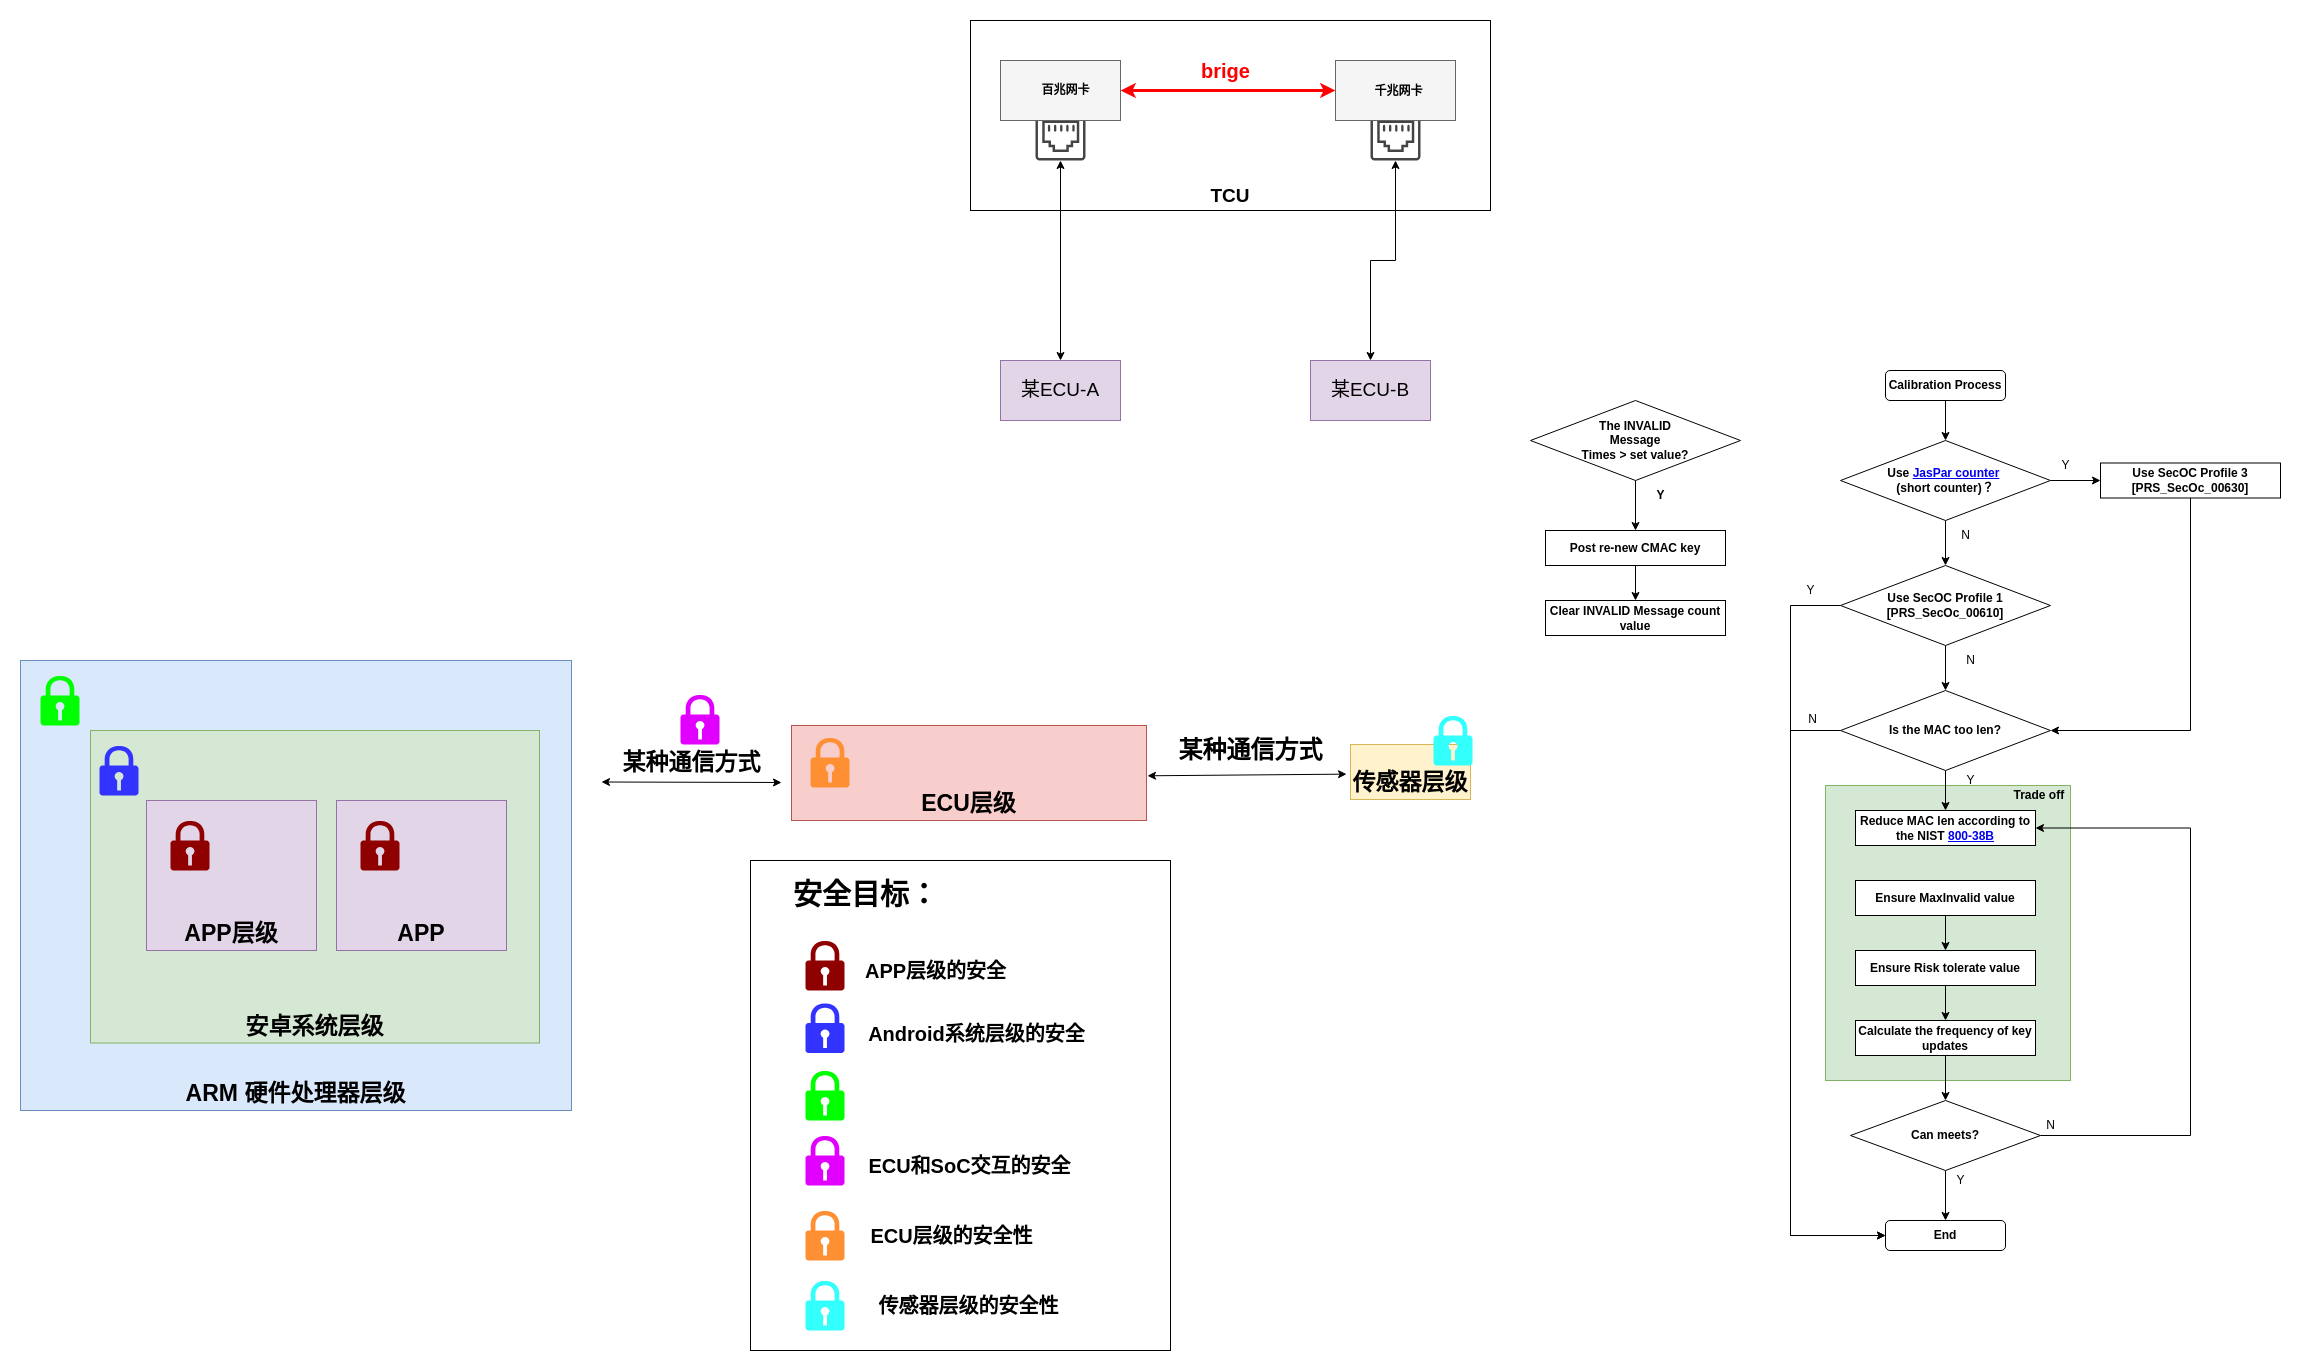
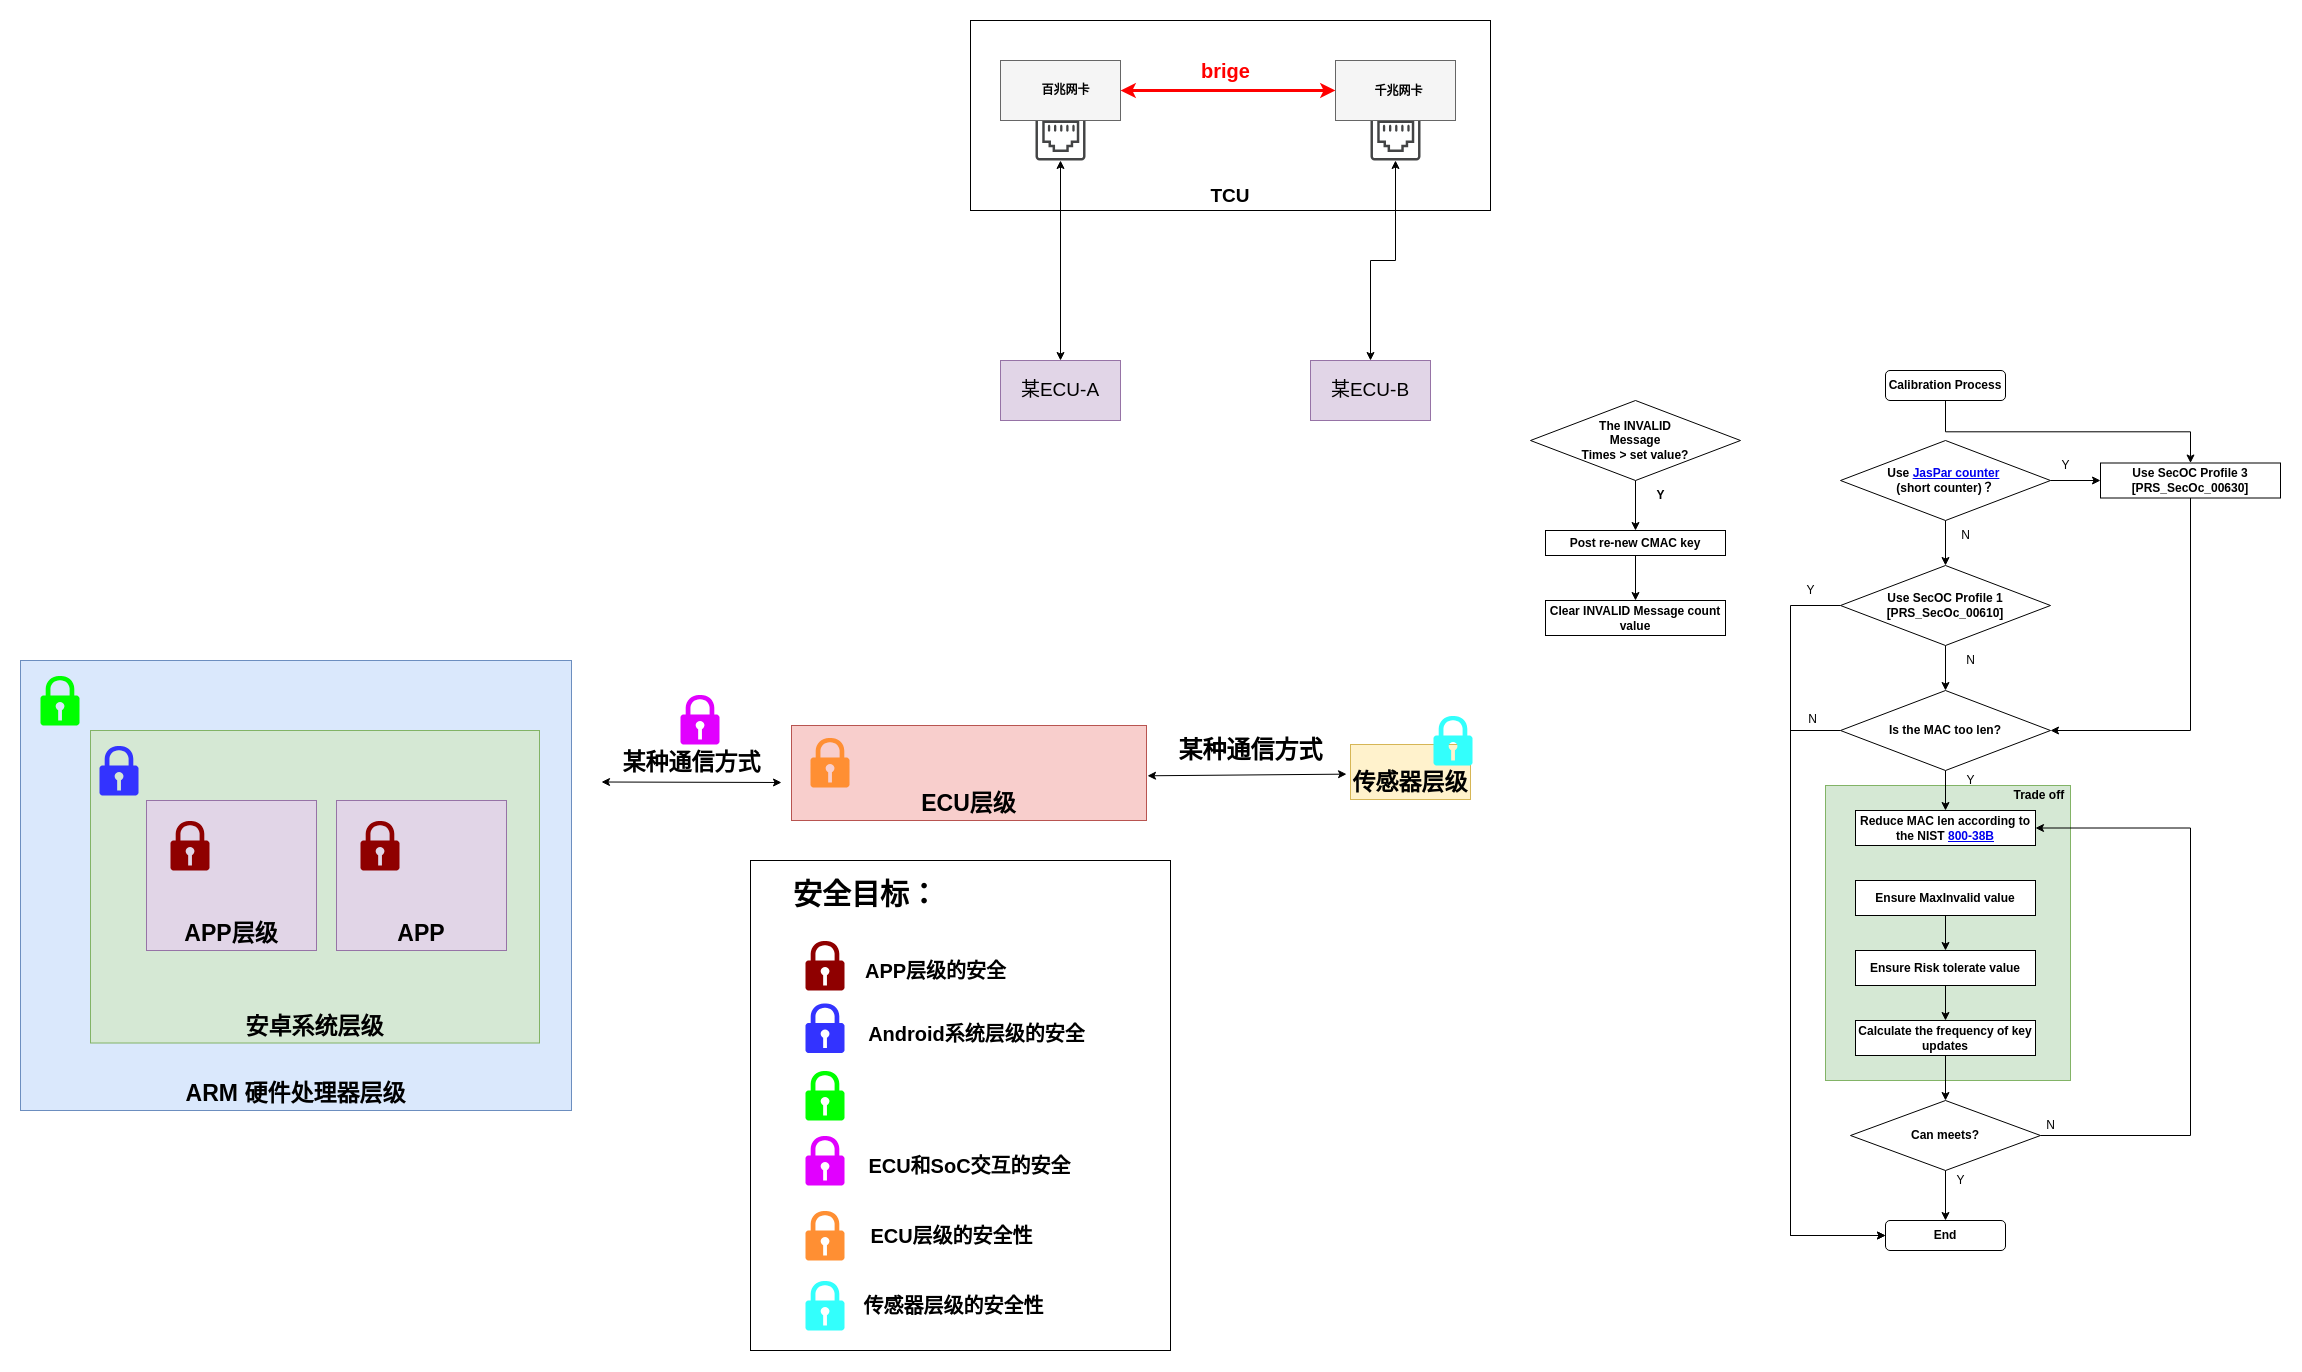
edge "Calibration Process" -> "Use JasPar counter (short counter)？": now "Calibration Process" -> "Use SecOC Profile 3 [PRS_SecOc_00630]"
node "Post re-new CMAC key": size 180x35 -> 180x25
node "传感器层级的安全性": moved (969, 1306) -> (954, 1306)
